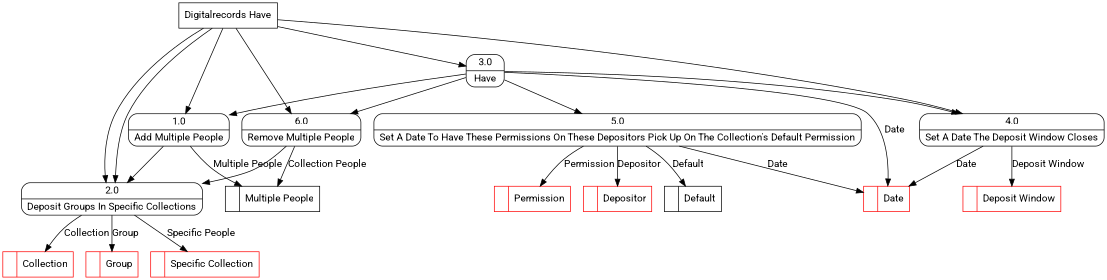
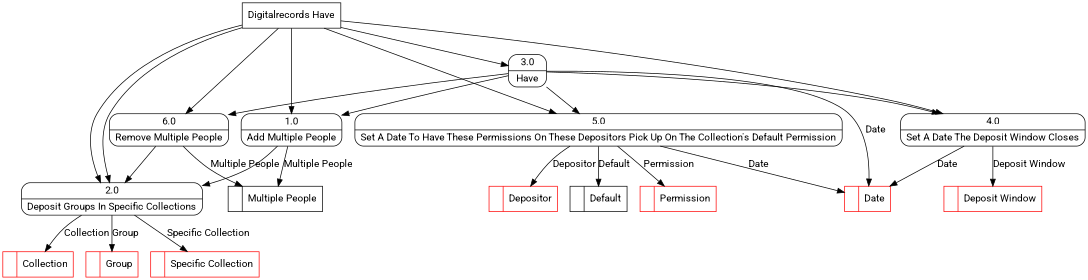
edge "Digitalrecords Have" -> "5.0": added
edge "6.0" -> "Multiple People": label "Collection People" -> "Multiple People"
edge "2.0" -> "Specific Collection": label "Specific People" -> "Specific Collection"
